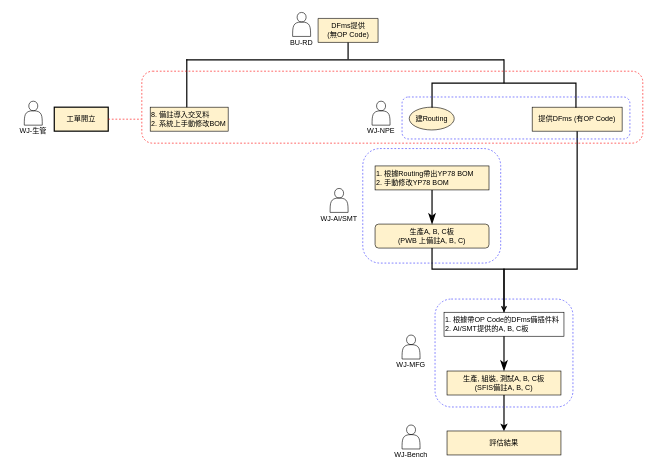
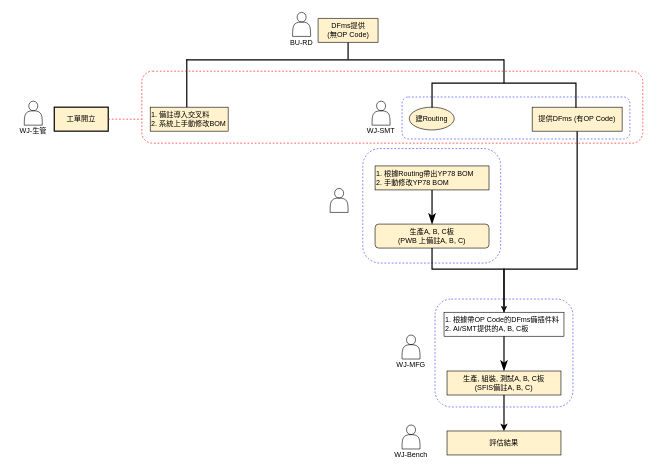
node "8. 備註導入交叉料 2. 系統上手動修改BOM": label "8. 備註導入交叉料 2. 系統上手動修改BOM" -> "1. 備註導入交叉料 2. 系統上手動修改BOM"
node "WJ-NPE": label "WJ-NPE" -> "WJ-SMT"
node "WJ-AI/SMT": removed
